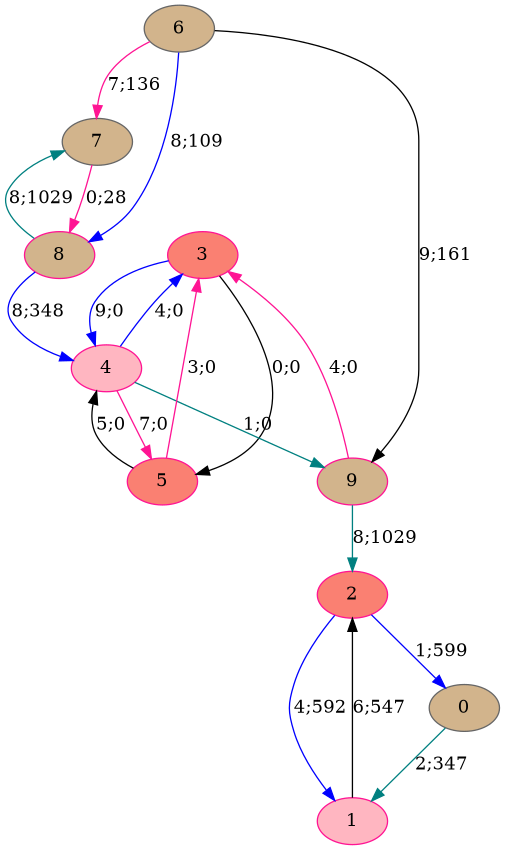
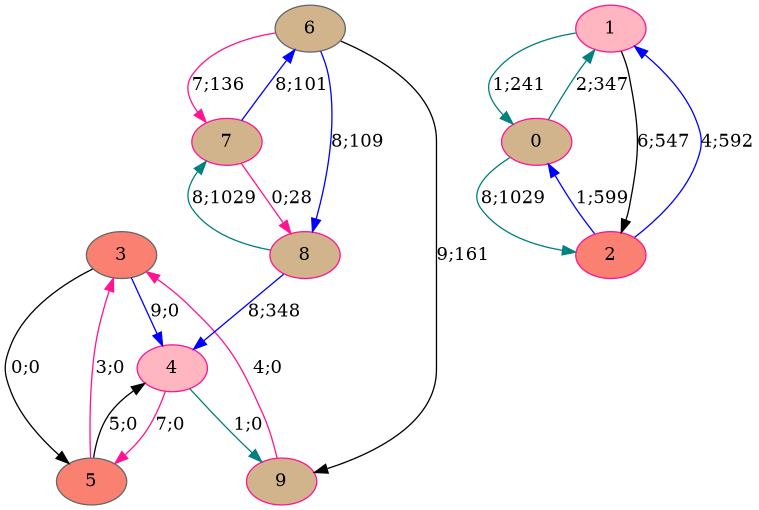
edge "1" -> "0": added, label "1;241"
edge "7" -> "6": added, label "8;101"
node "7": color gray40 -> deeppink
node "3": color deeppink -> gray40
edge "4" -> "3": removed, label "4;0"
node "5": color deeppink -> gray40
edge "9" -> "2": now "0" -> "2"
node "0": color gray40 -> deeppink
